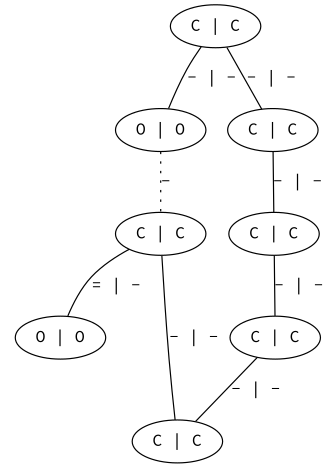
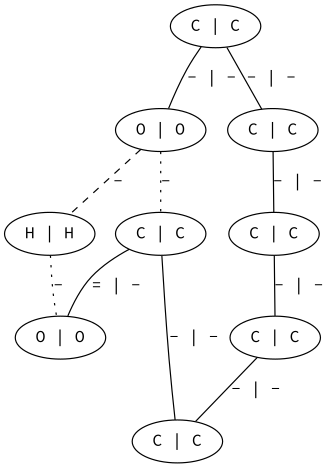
node "H | H": added
